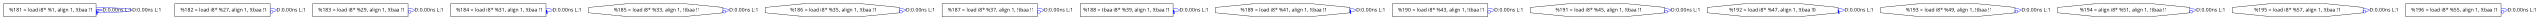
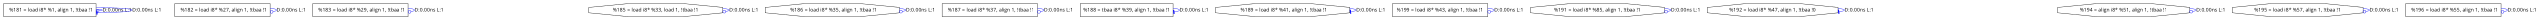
node "%184 = load i8* %31, align 1, !tbaa !1": removed
node "%185 = load i8* %33, align 1, !tbaa !1": label "%185 = load i8* %33, align 1, !tbaa !1" -> "%185 = load i8* %33, load 1, !tbaa !1"
node "%190 = load i8* %43, align 1, !tbaa !1": label "%190 = load i8* %43, align 1, !tbaa !1" -> "%199 = load i8* %43, align 1, !tbaa !1"
node "%191 = load i8* %45, align 1, !tbaa !1": label "%191 = load i8* %45, align 1, !tbaa !1" -> "%191 = load i8* %85, align 1, !tbaa !1"
node "%193 = load i8* %49, align 1, !tbaa !1": removed
